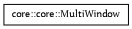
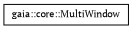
node "core::core::MultiWindow": label "core::core::MultiWindow" -> "gaia::core::MultiWindow"
